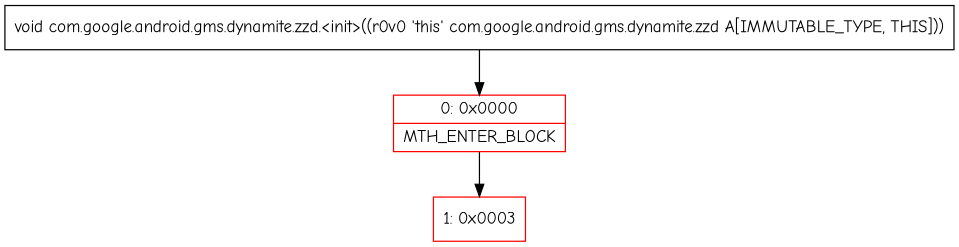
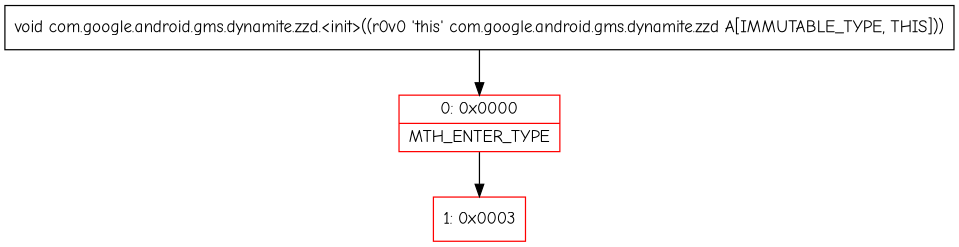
node "0: 0x0000": text "MTH_ENTER_BLOCK" -> "MTH_ENTER_TYPE"
